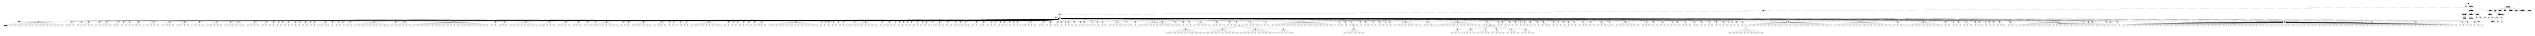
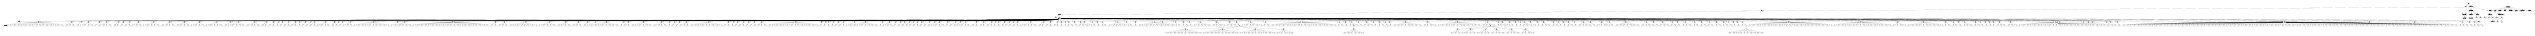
node "div1": label "div1" -> "genre1"
